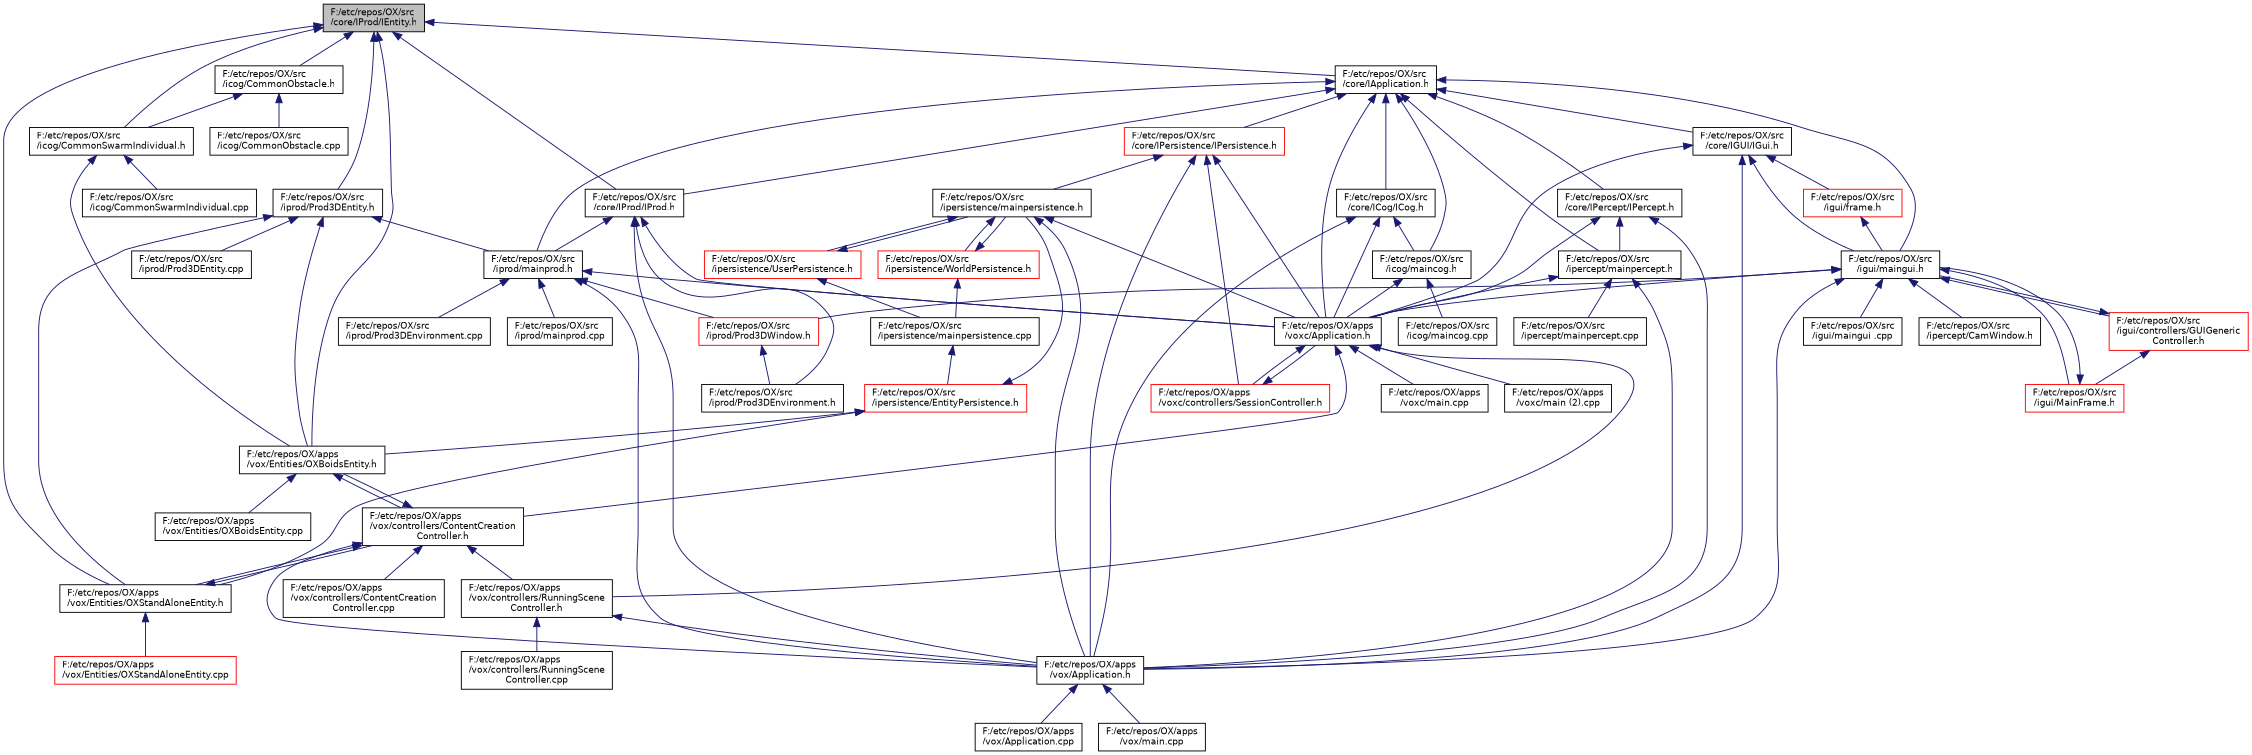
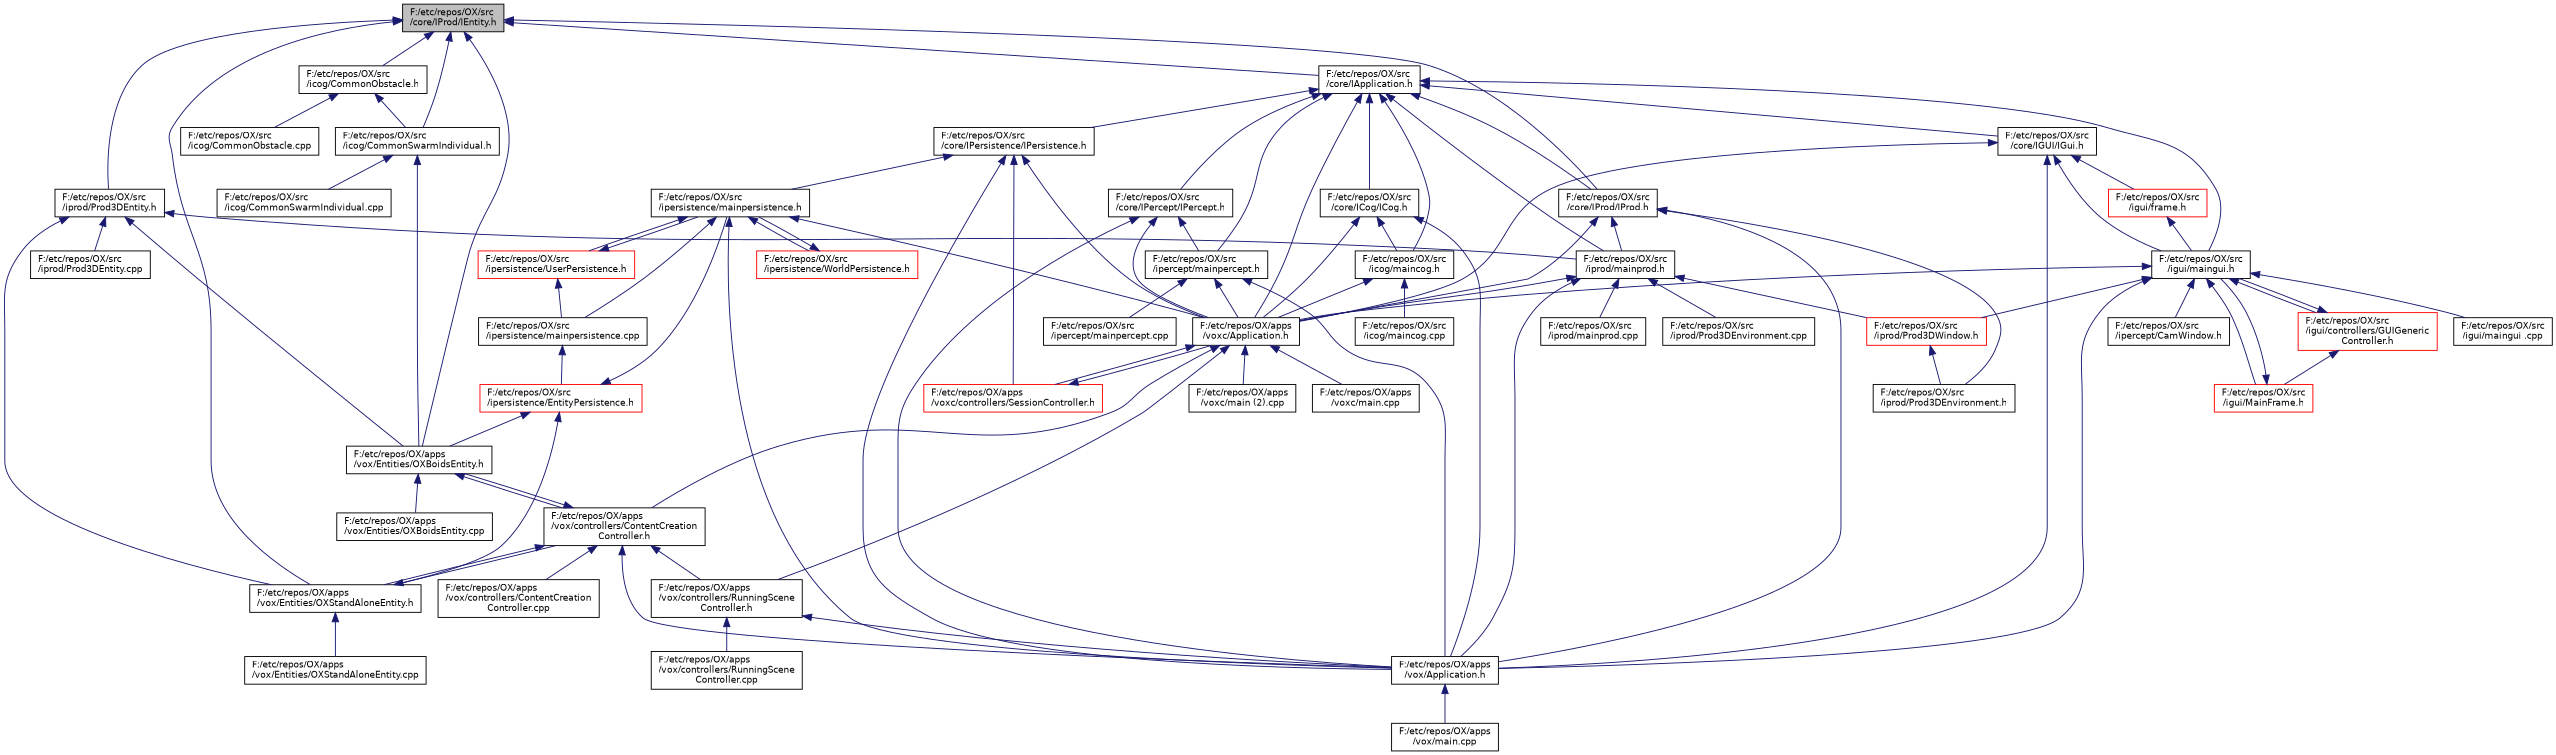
node "F:/etc/repos/OX/src /core/IPersistence/IPersistence.h": color red -> black
edge "F:/etc/repos/OX/src /ipersistence/mainpersistence.cpp" -> "F:/etc/repos/OX/src /ipersistence/WorldPersistence.h": now "F:/etc/repos/OX/src /ipersistence/mainpersistence.cpp" -> "F:/etc/repos/OX/src /ipersistence/mainpersistence.h"
node "F:/etc/repos/OX/apps /vox/Entities/OXStandAloneEntity.cpp": color red -> black
node "F:/etc/repos/OX/apps /vox/Application.cpp": removed
